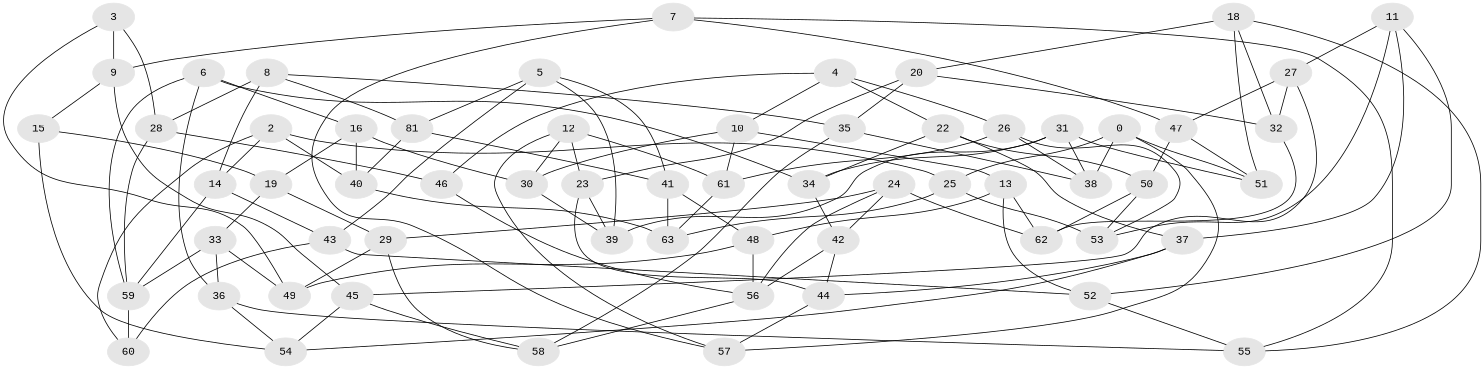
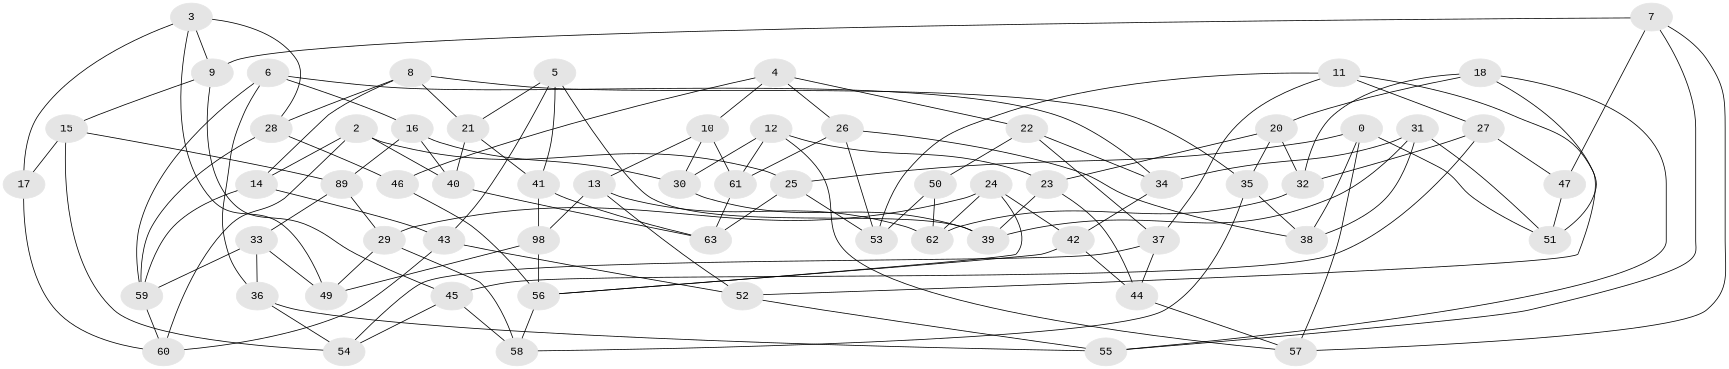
node "81": label "81" -> "21"
edge "47" -- "50": removed
node "17": added
node "19": label "19" -> "89"
node "48": label "48" -> "98"
